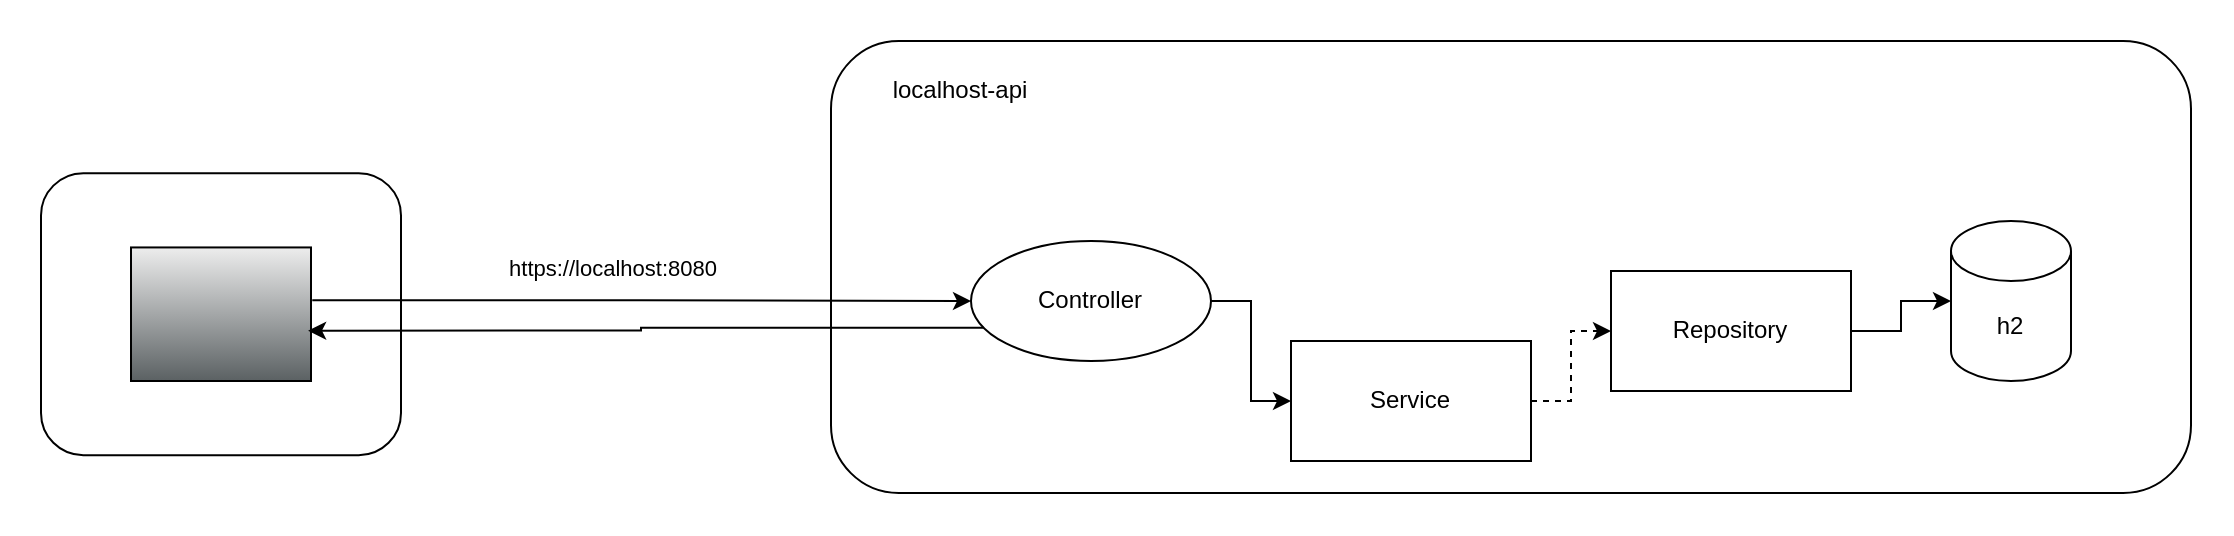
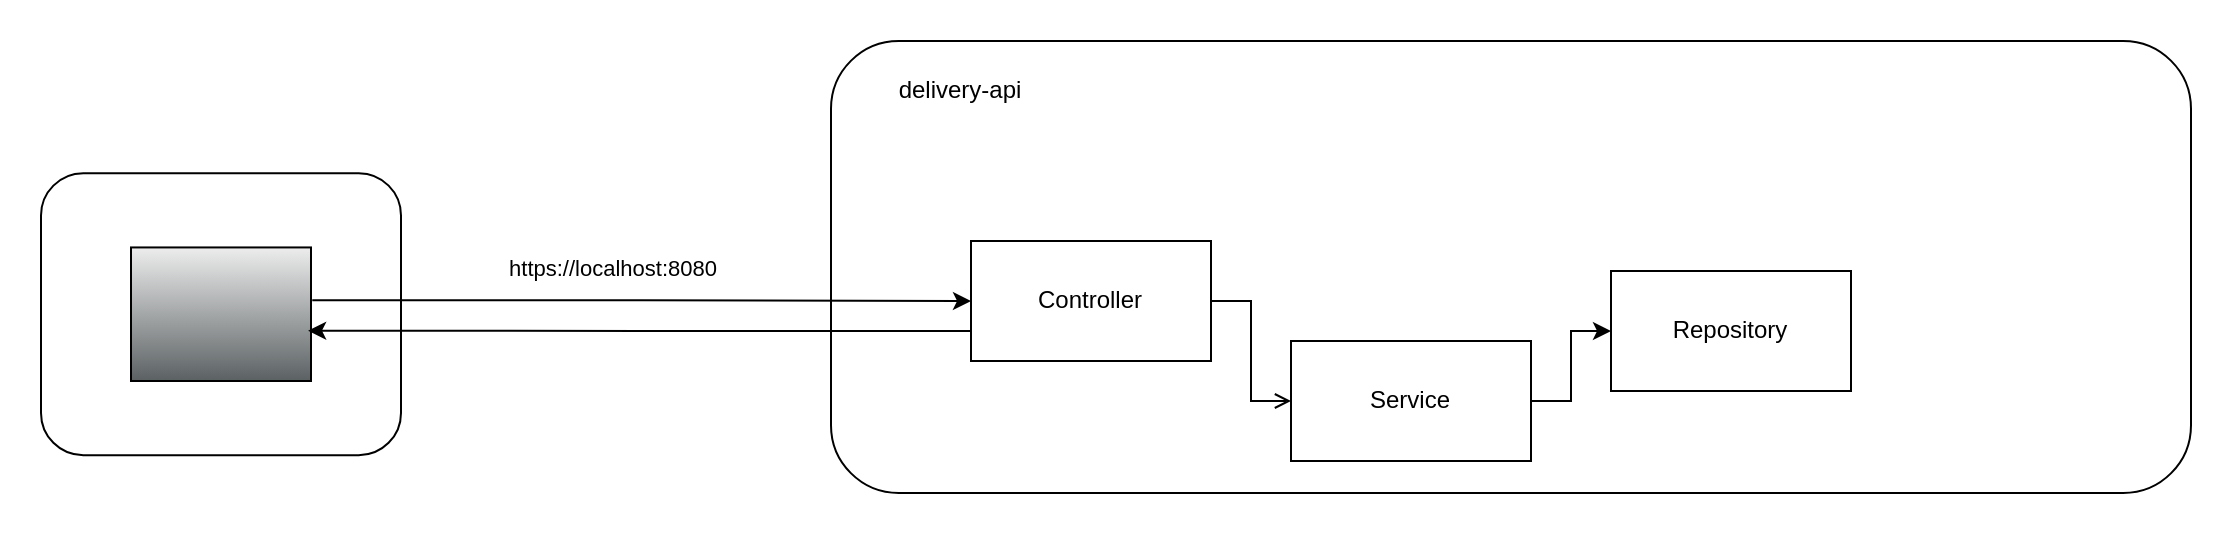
node "localhost-api": label "localhost-api" -> "delivery-api"
node "Controller": shape ellipse -> rectangle
node "h2": removed
edge "Repository" -> "h2": removed
edge "Service" -> "Repository": style dashed -> solid
edge "Controller" -> "Service": arrowhead classic -> open
